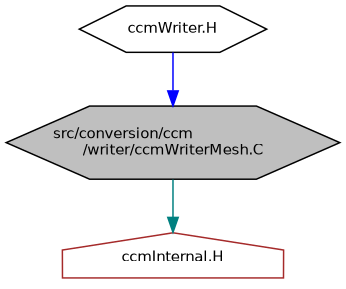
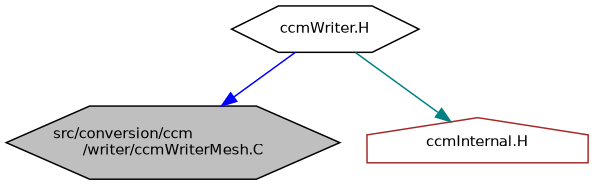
edge "src/conversion/ccm /writer/ccmWriterMesh.C" -> "ccmInternal.H": now "ccmWriter.H" -> "ccmInternal.H"
